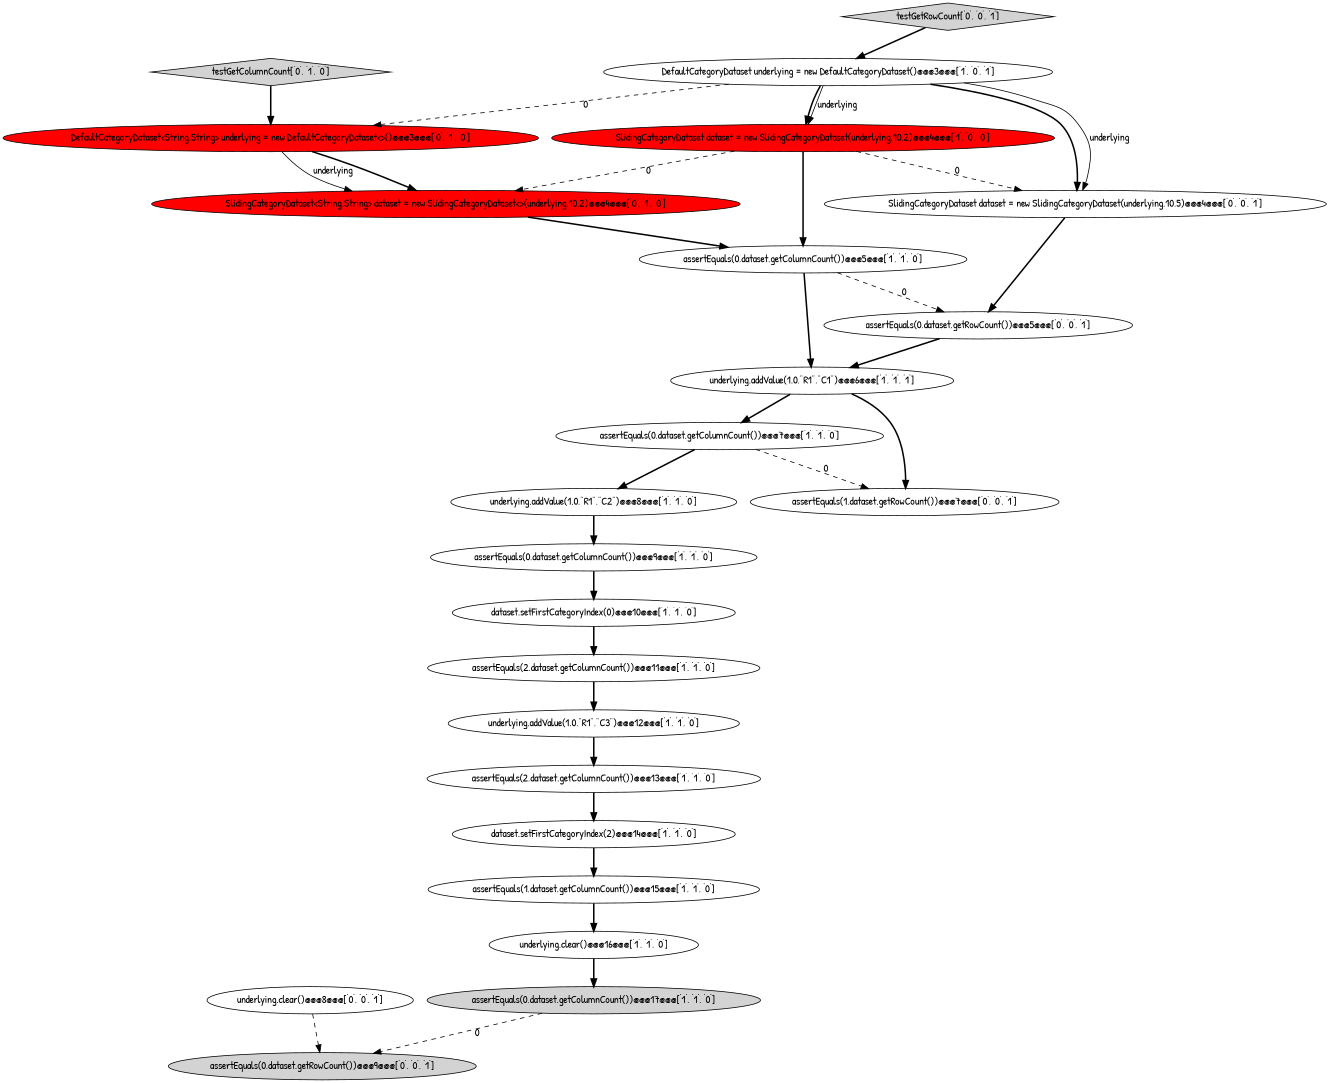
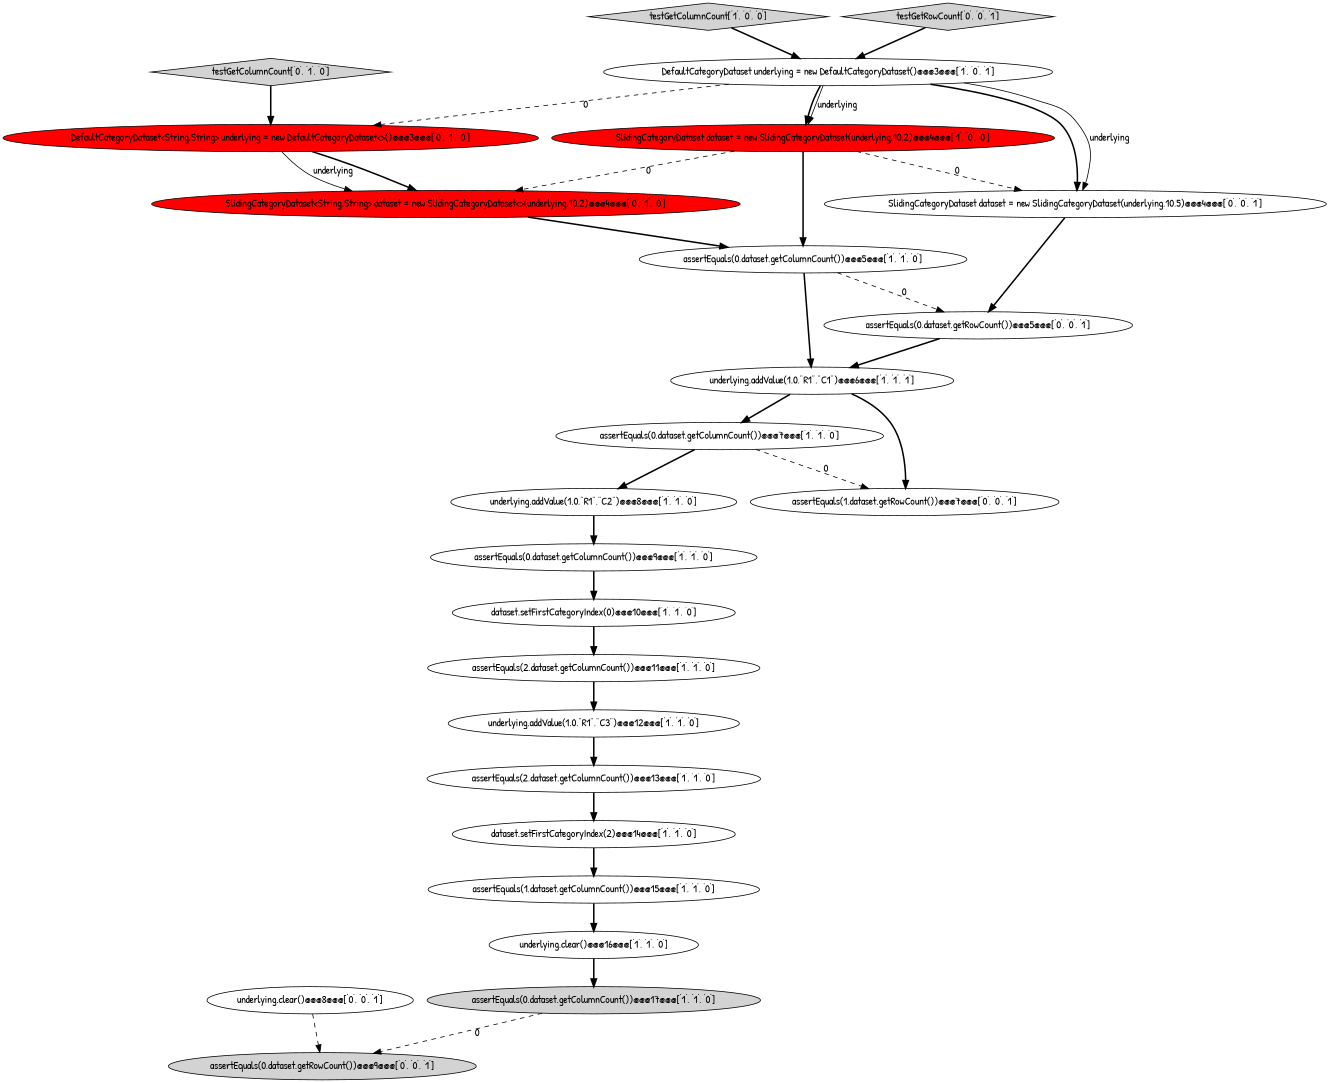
node "testGetColumnCount['1', '0', '0']": added
